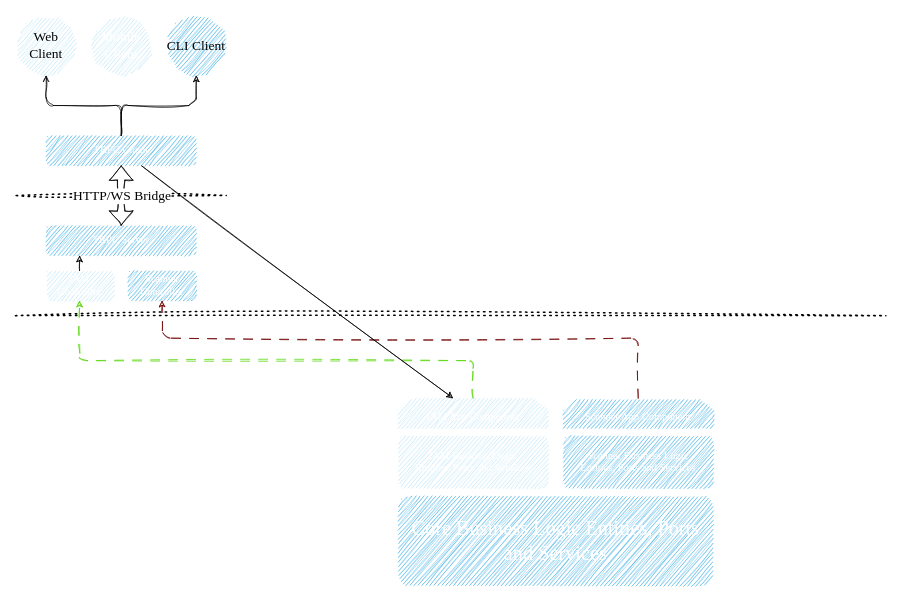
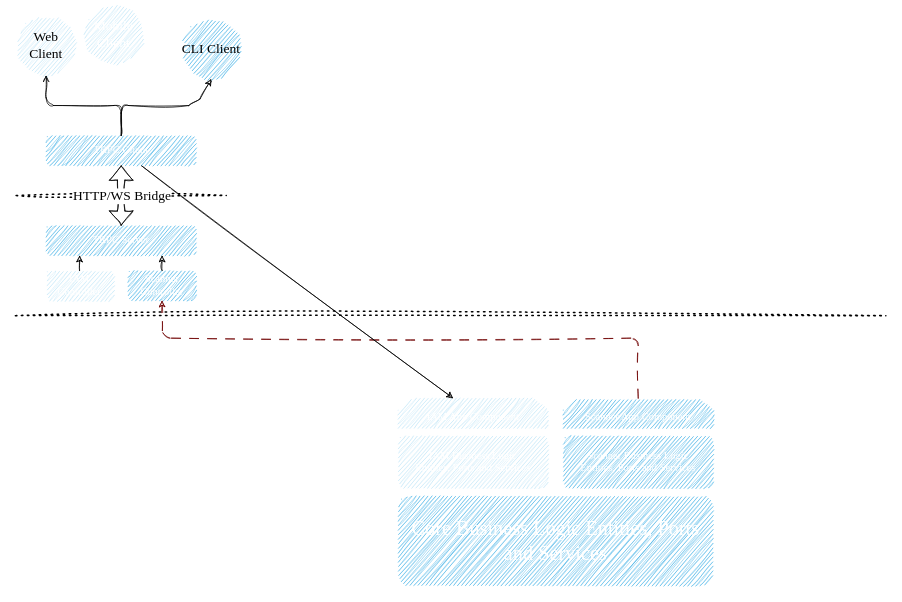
node "Mobile Client": moved (121, 45) -> (114, 34)
node "CLI Client": moved (196, 45) -> (211, 49)
edge "Scanner Controller" -> "TRPC Server": added
edge "IAM App Component" -> "IAM Controller": removed
